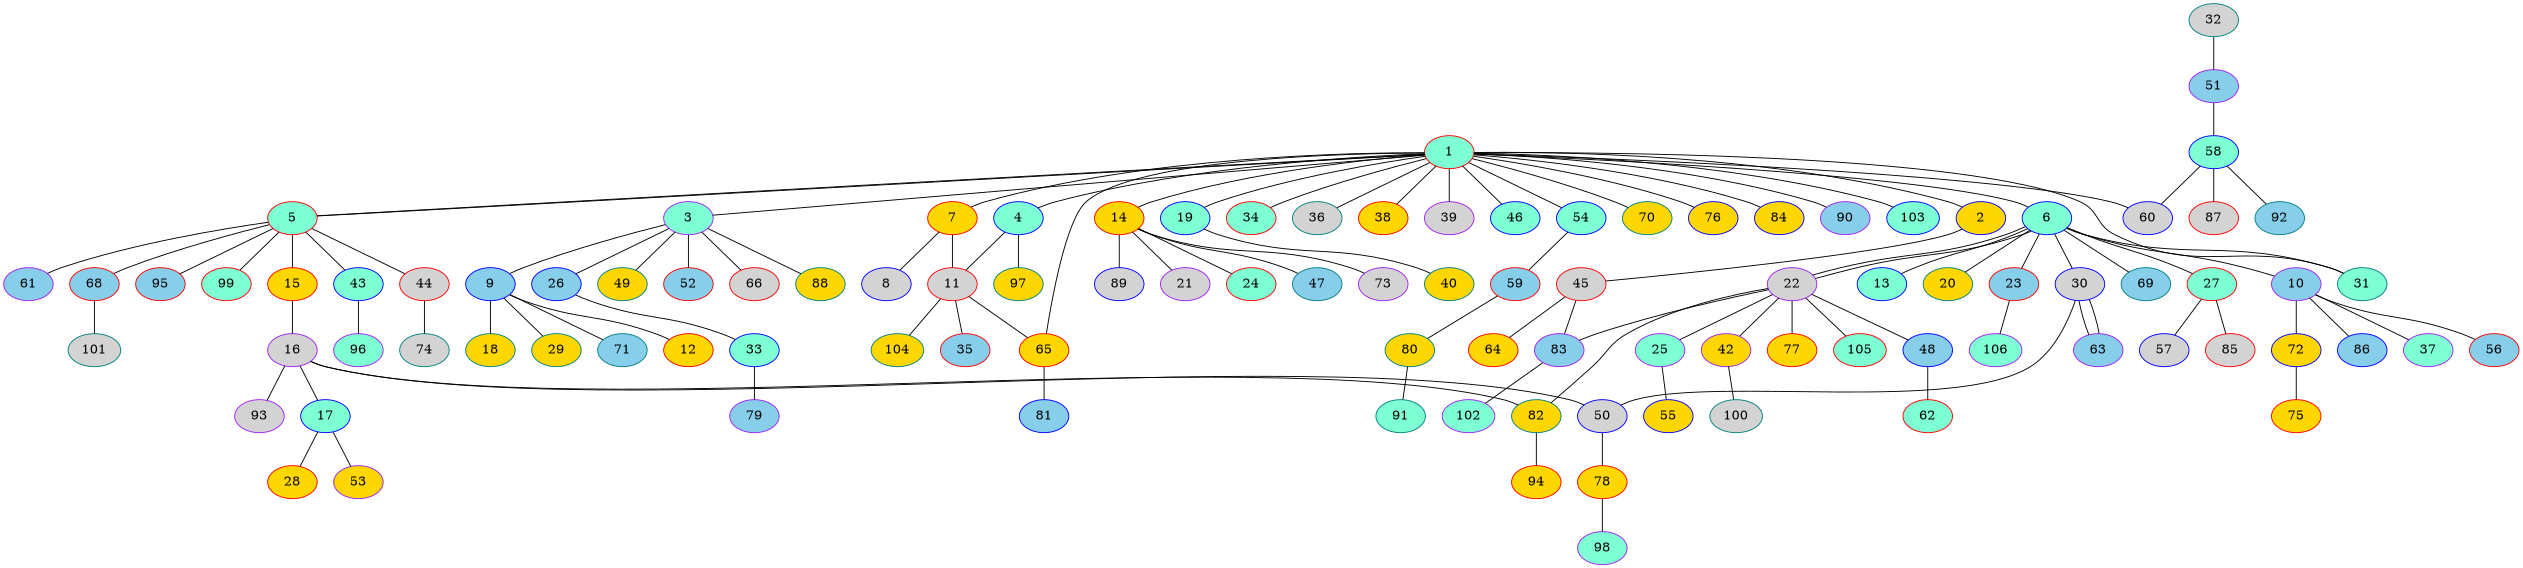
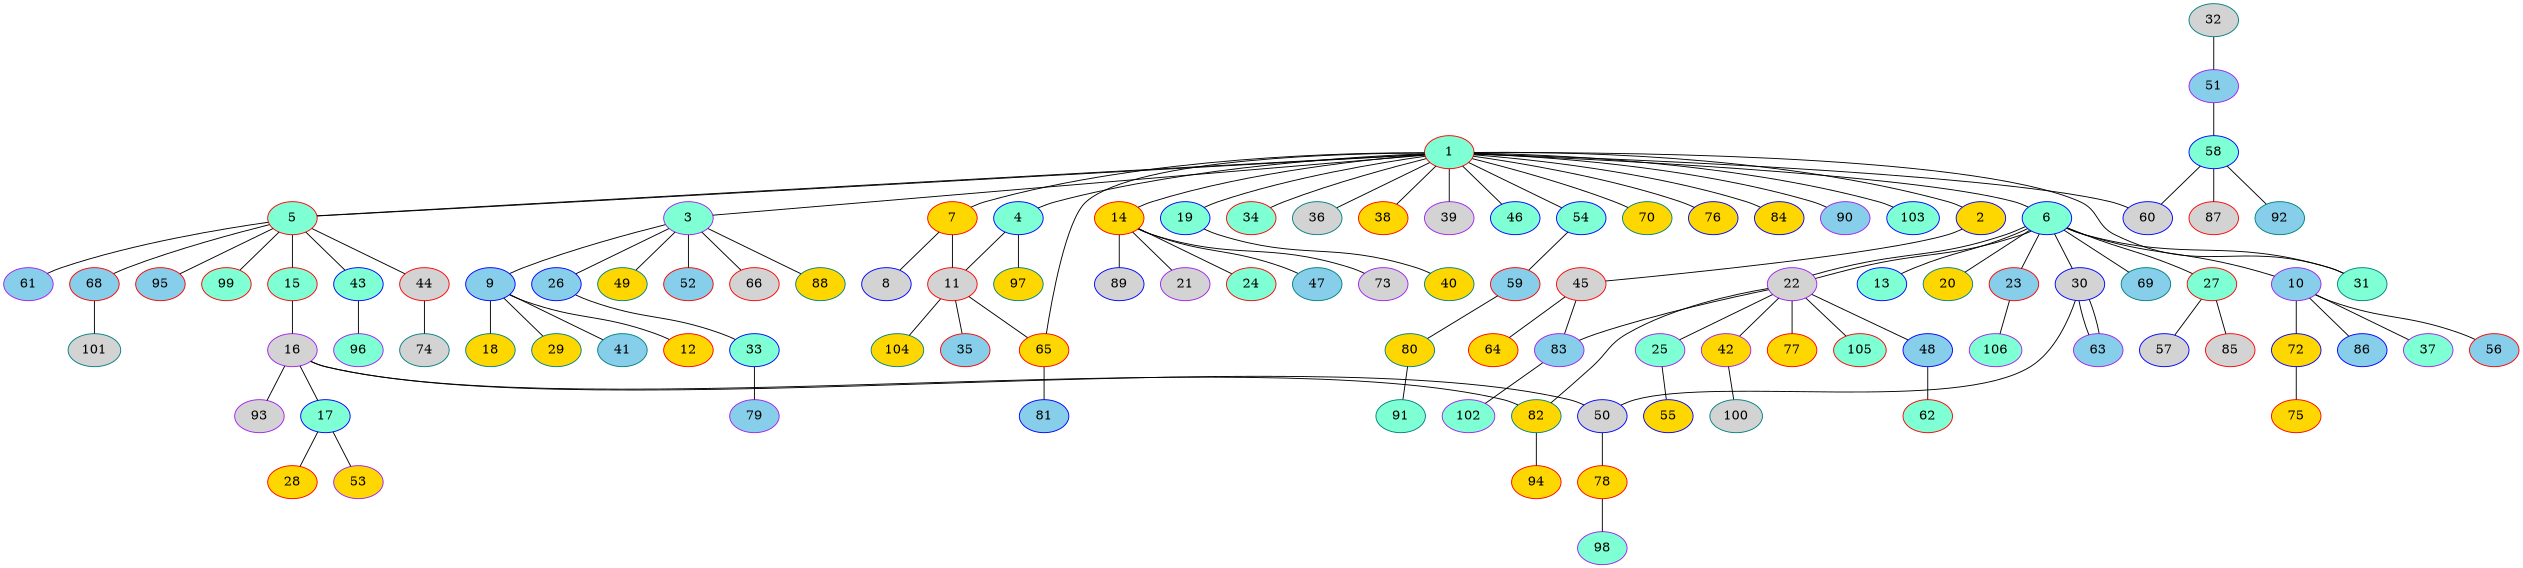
node "15": fillcolor gold -> aquamarine
node "71": label "71" -> "41"
